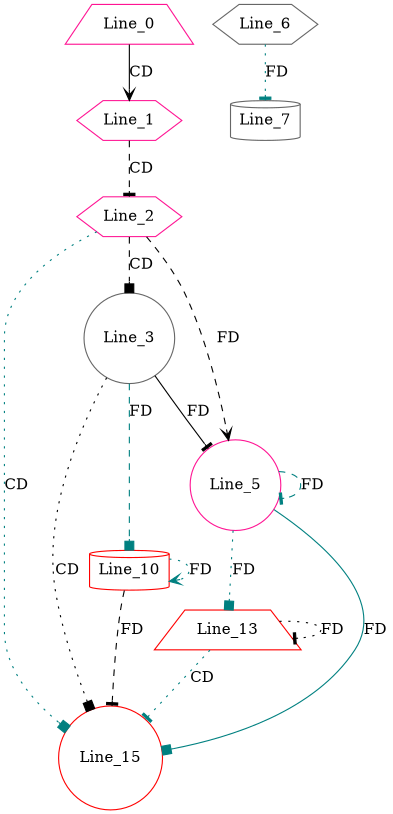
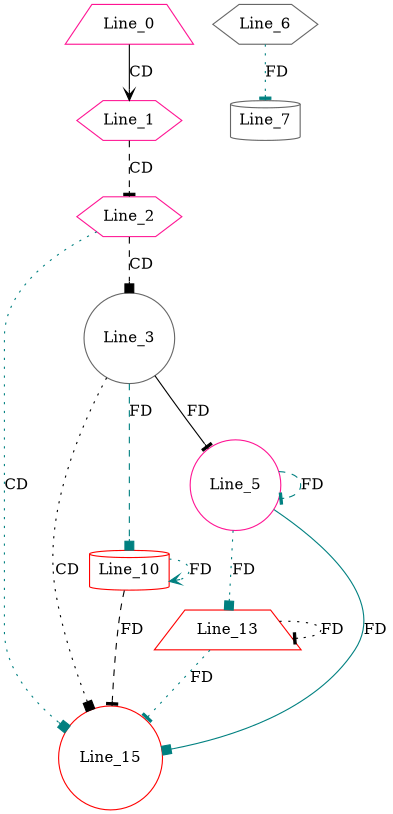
edge "Line_2" -> "Line_5": removed, label "FD"
edge "Line_13" -> "Line_15": label "CD" -> "FD"
